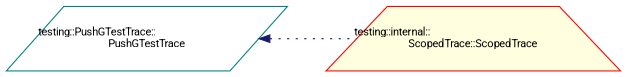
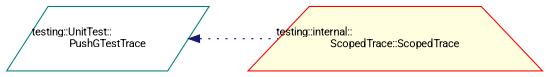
node "testing::PushGTestTrace:: PushGTestTrace": label "testing::PushGTestTrace:: PushGTestTrace" -> "testing::UnitTest:: PushGTestTrace"
